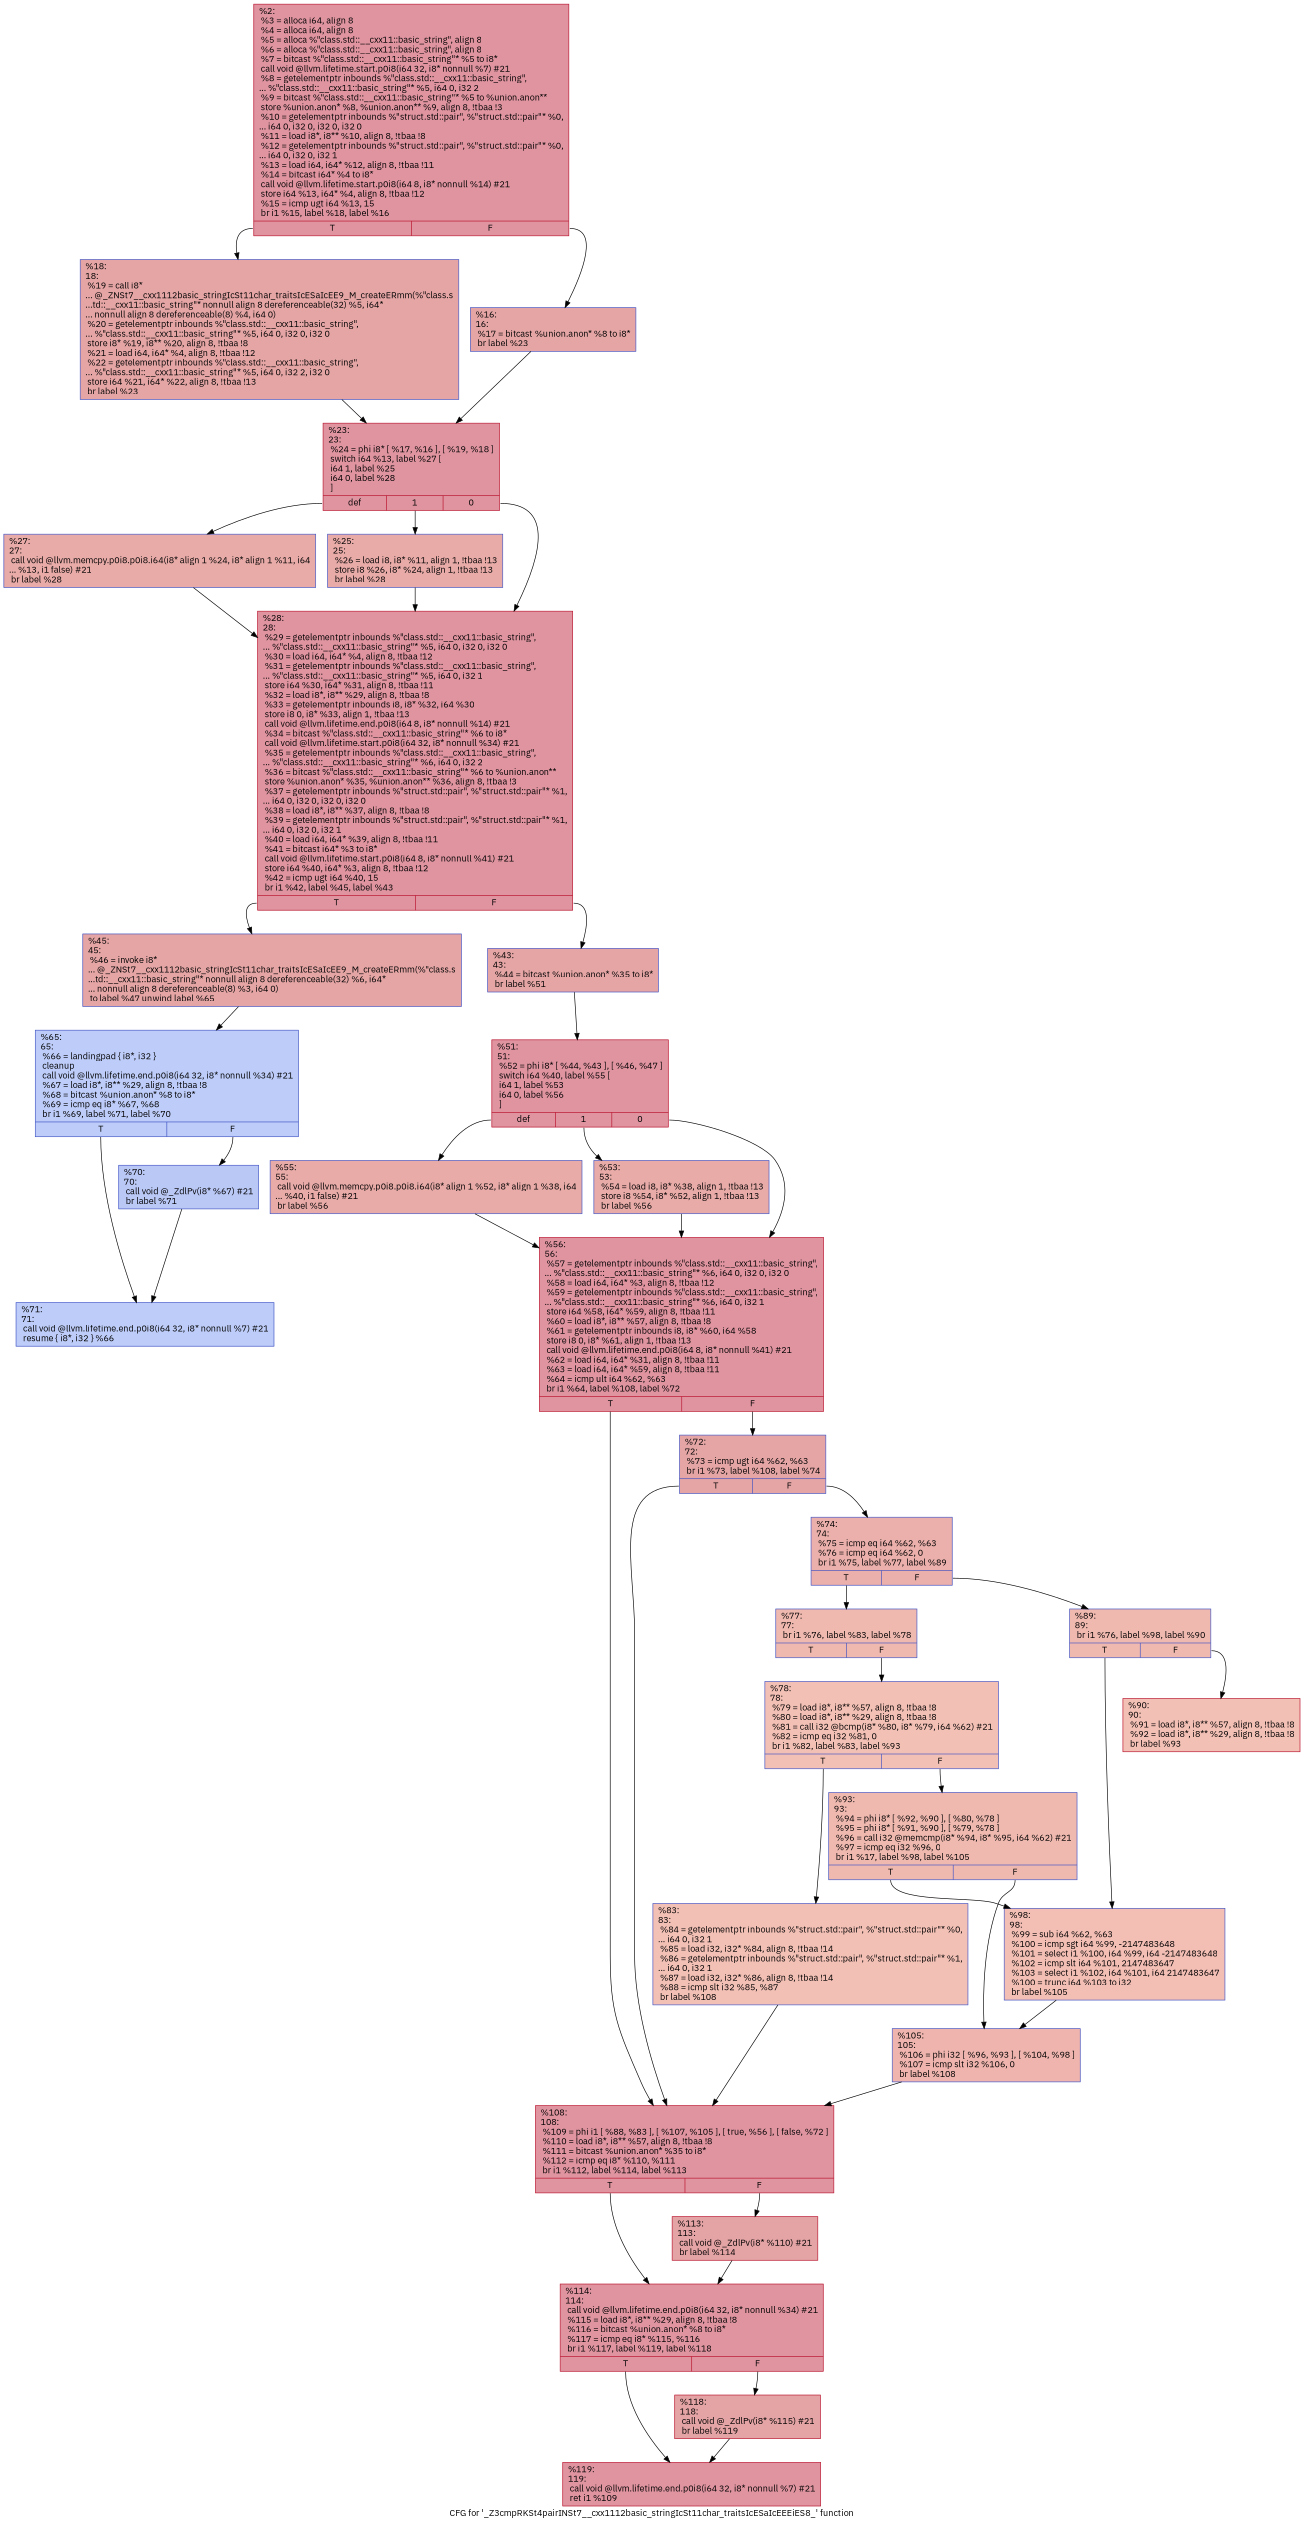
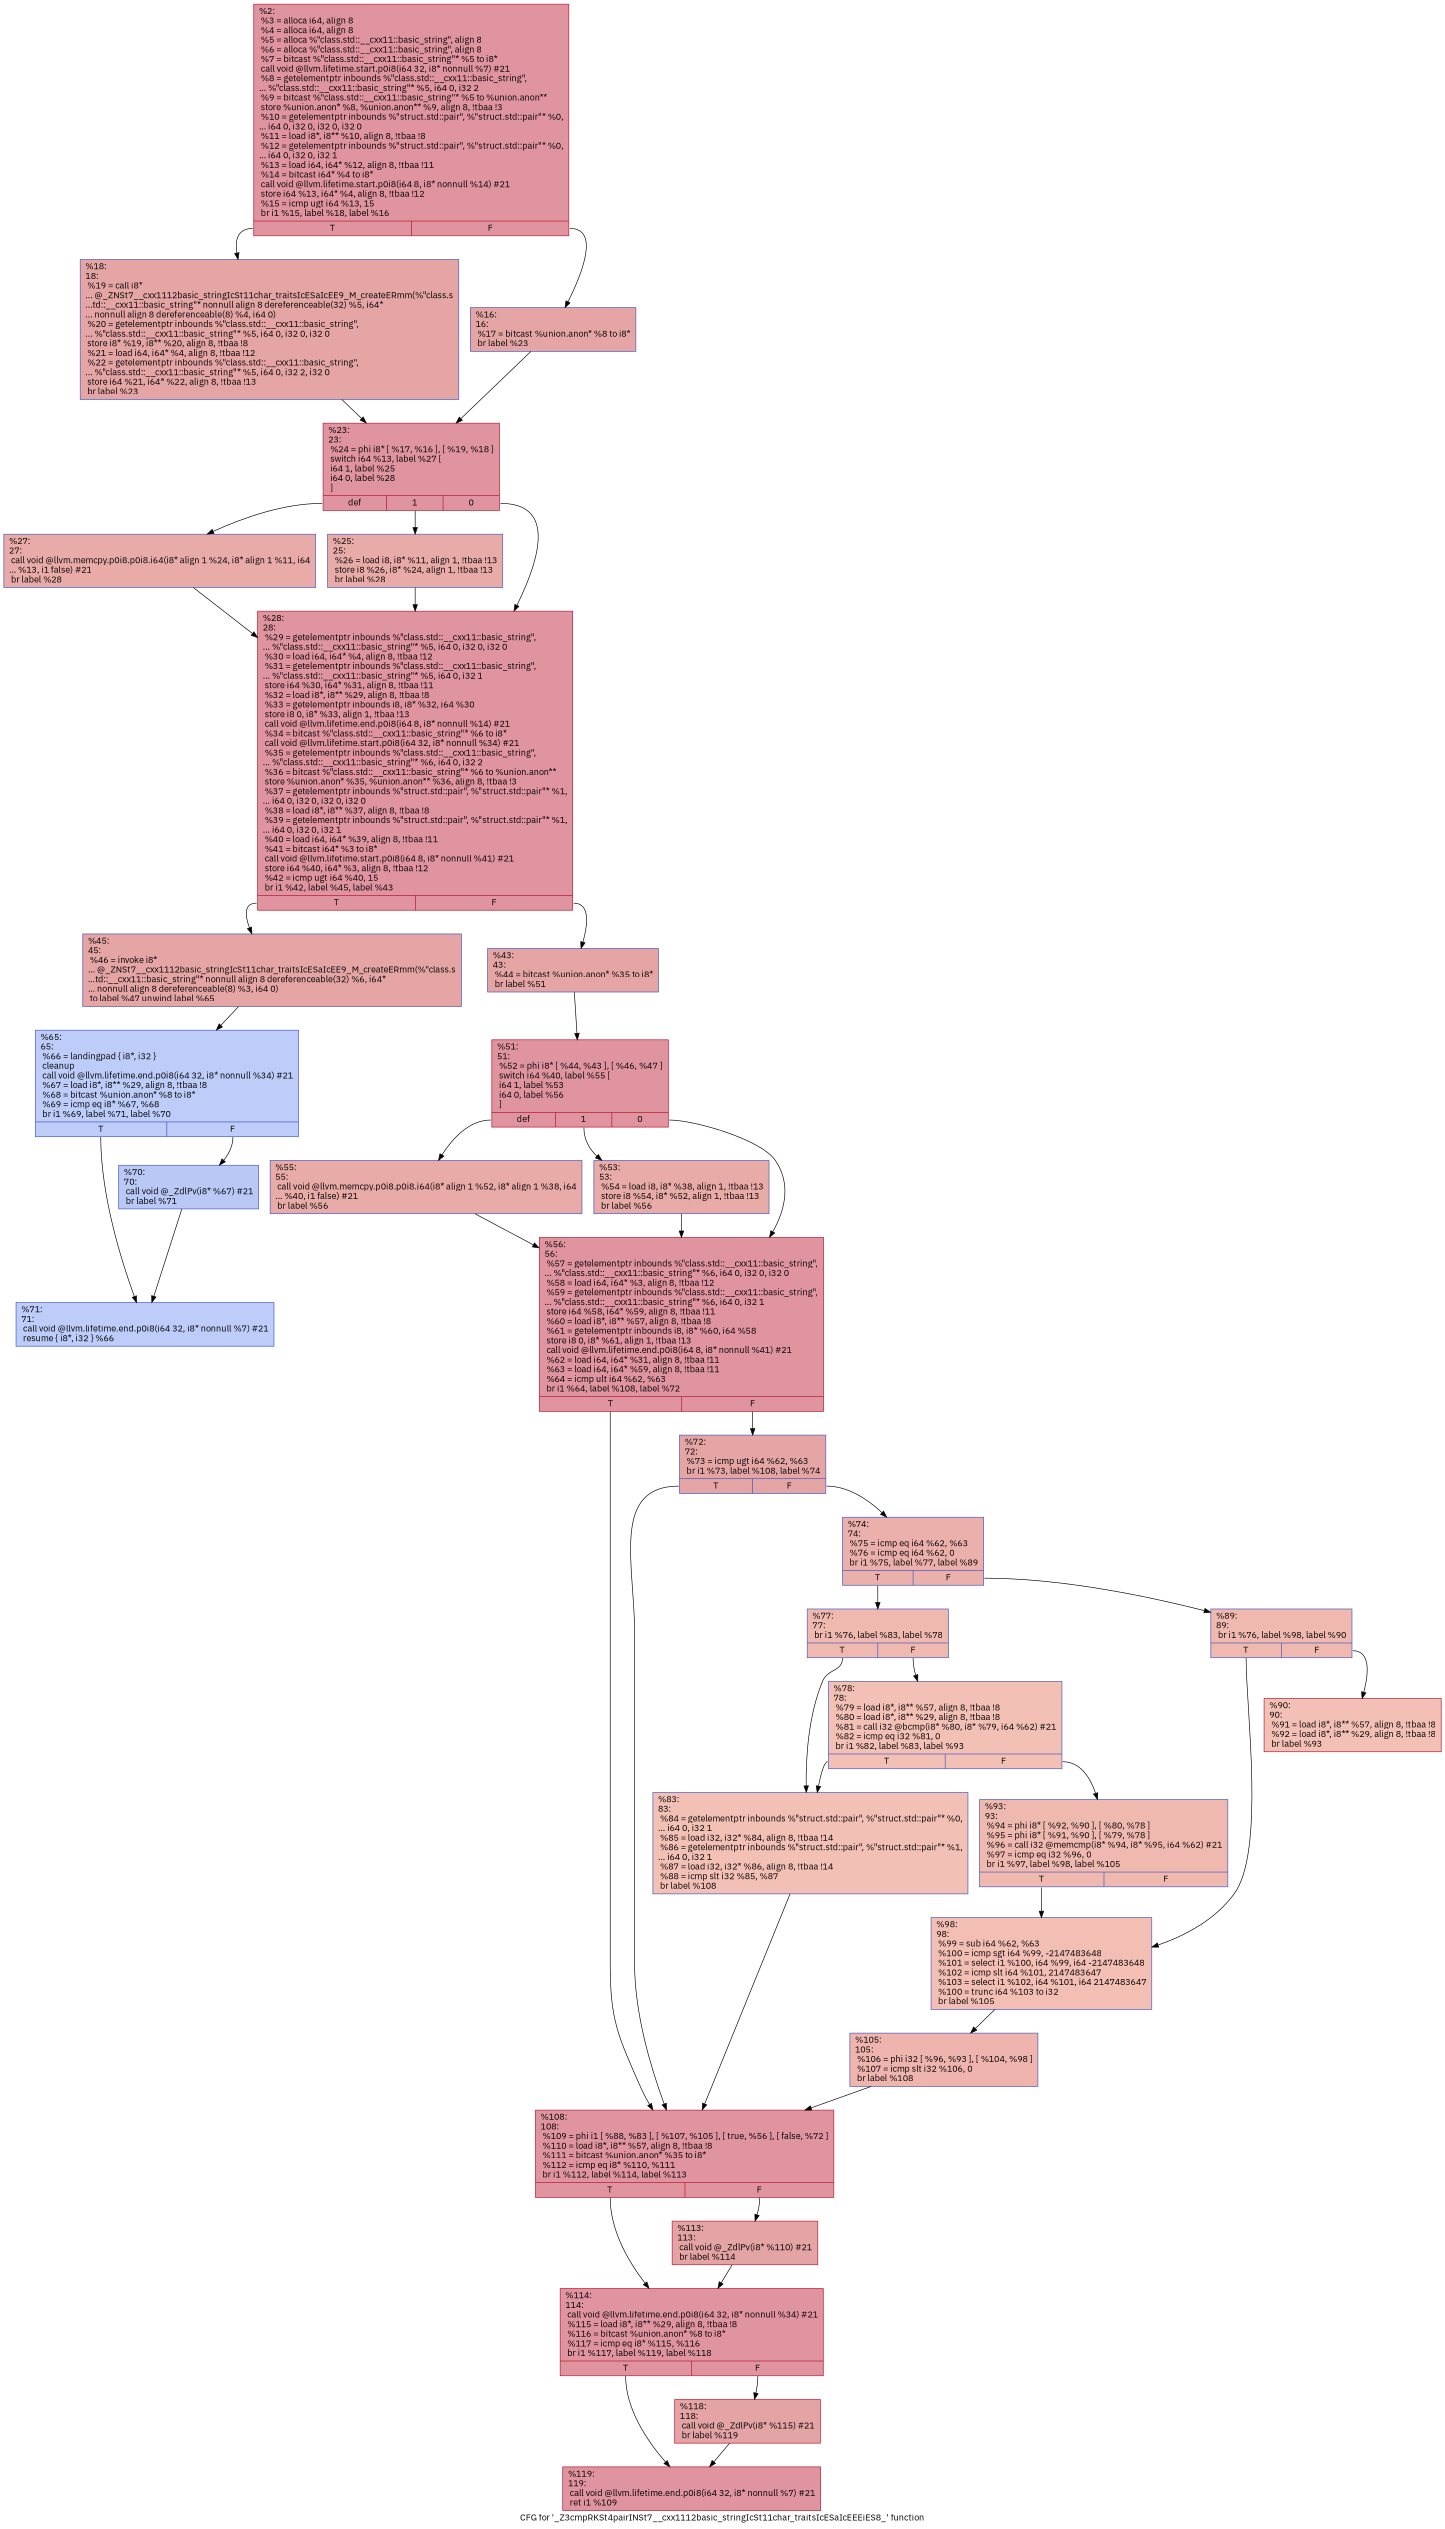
edge "%77:" -> "%83:": added
node "%93:": text "br i1 %17, label %98, label %105" -> "br i1 %97, label %98, label %105"
edge "%93:" -> "%105:": removed
